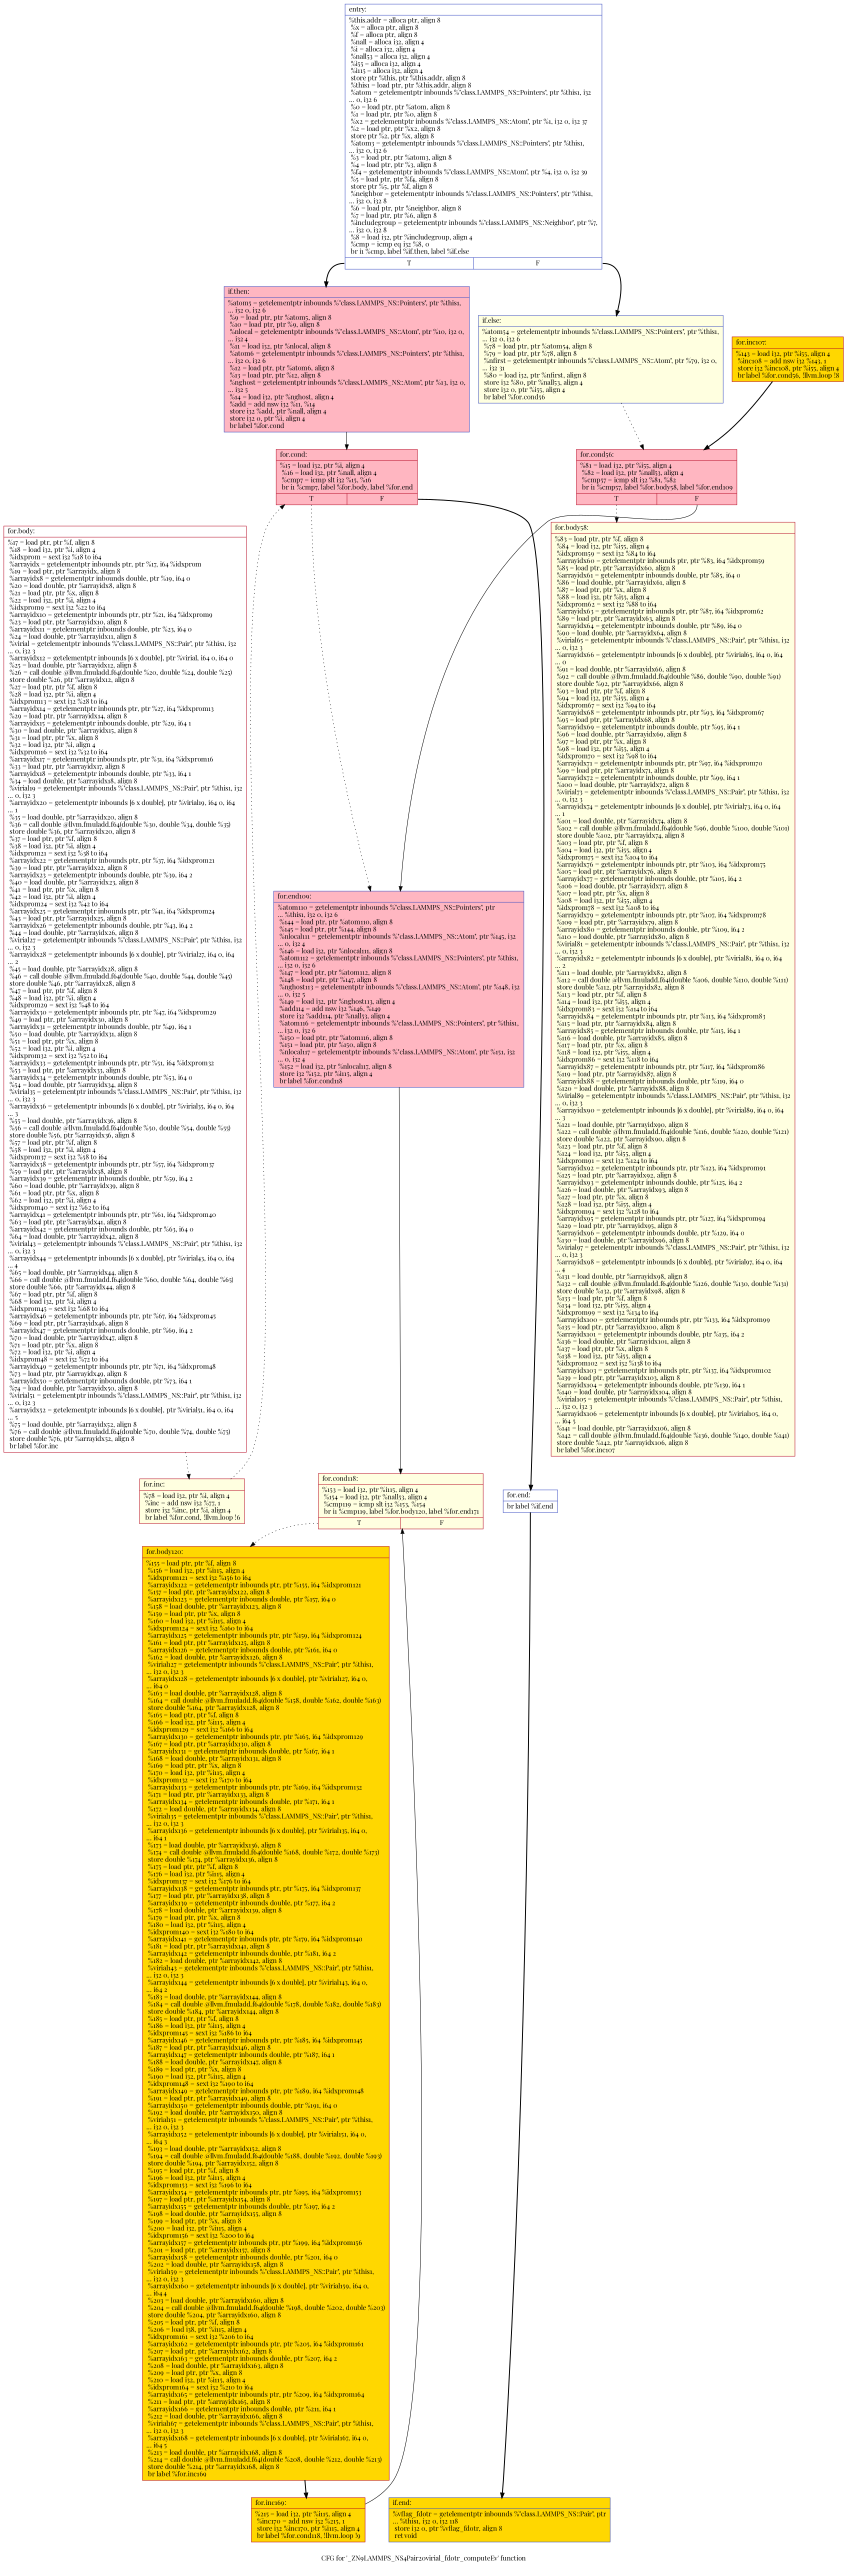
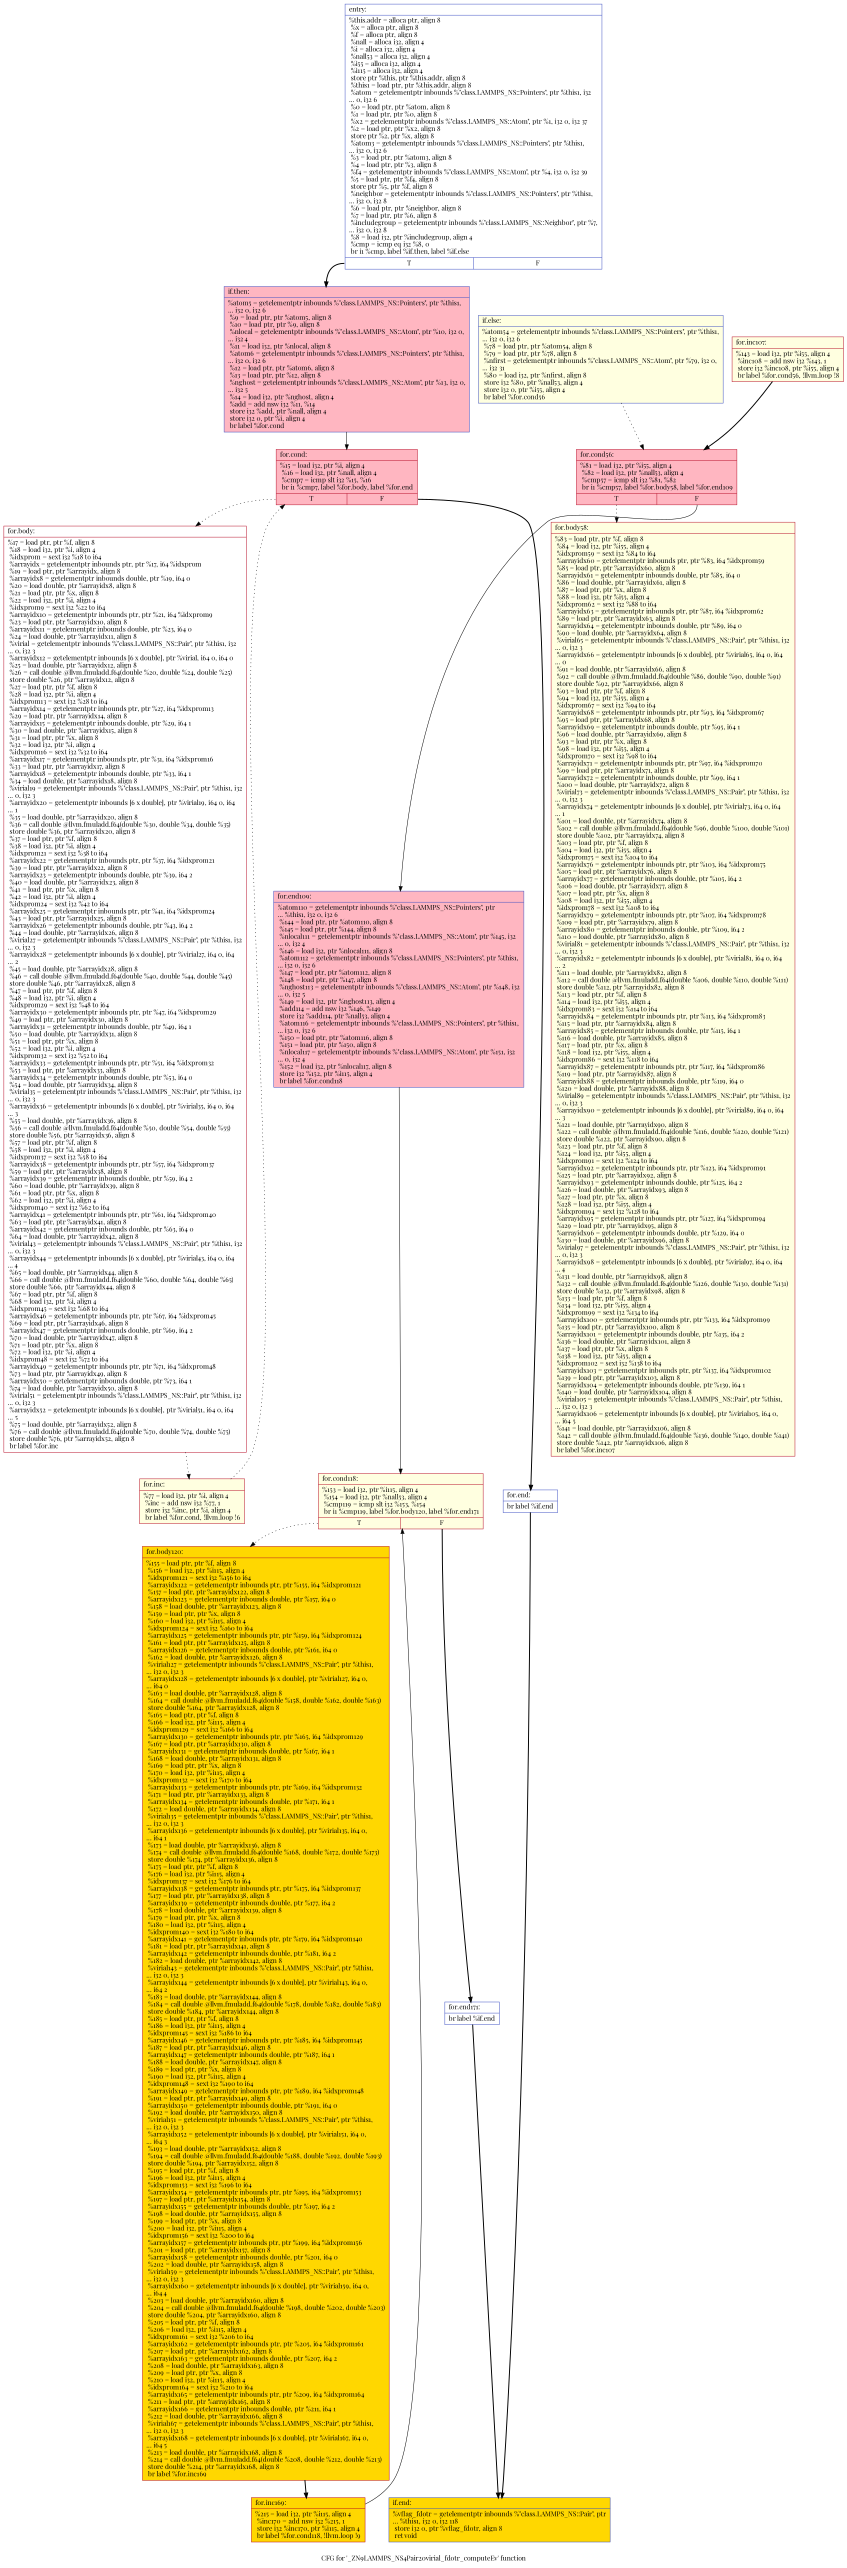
edge "entry:" -> "if.else:": removed
node "for.inc107:": fillcolor gold -> lightyellow
edge "for.cond:" -> "for.end109:": now "for.cond:" -> "for.body:"
node "for.body58:": text "%97 = load ptr, ptr %x, align 8" -> "%93 = load ptr, ptr %x, align 8"
node "for.inc:": text "%78 = load i32, ptr %i, align 4" -> "%77 = load i32, ptr %i, align 4"
node "for.end171:": added
node "for.body120:": text "%206 = load i38, ptr %i115, align 4" -> "%206 = load i32, ptr %i115, align 4"
